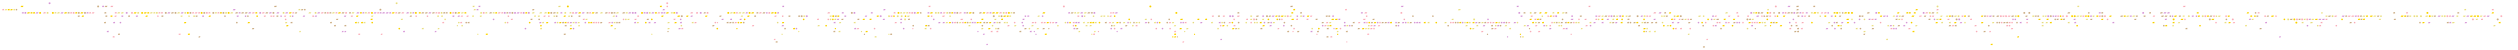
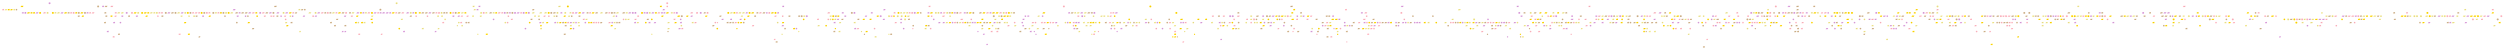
node "1475": fillcolor gold -> lightpink
